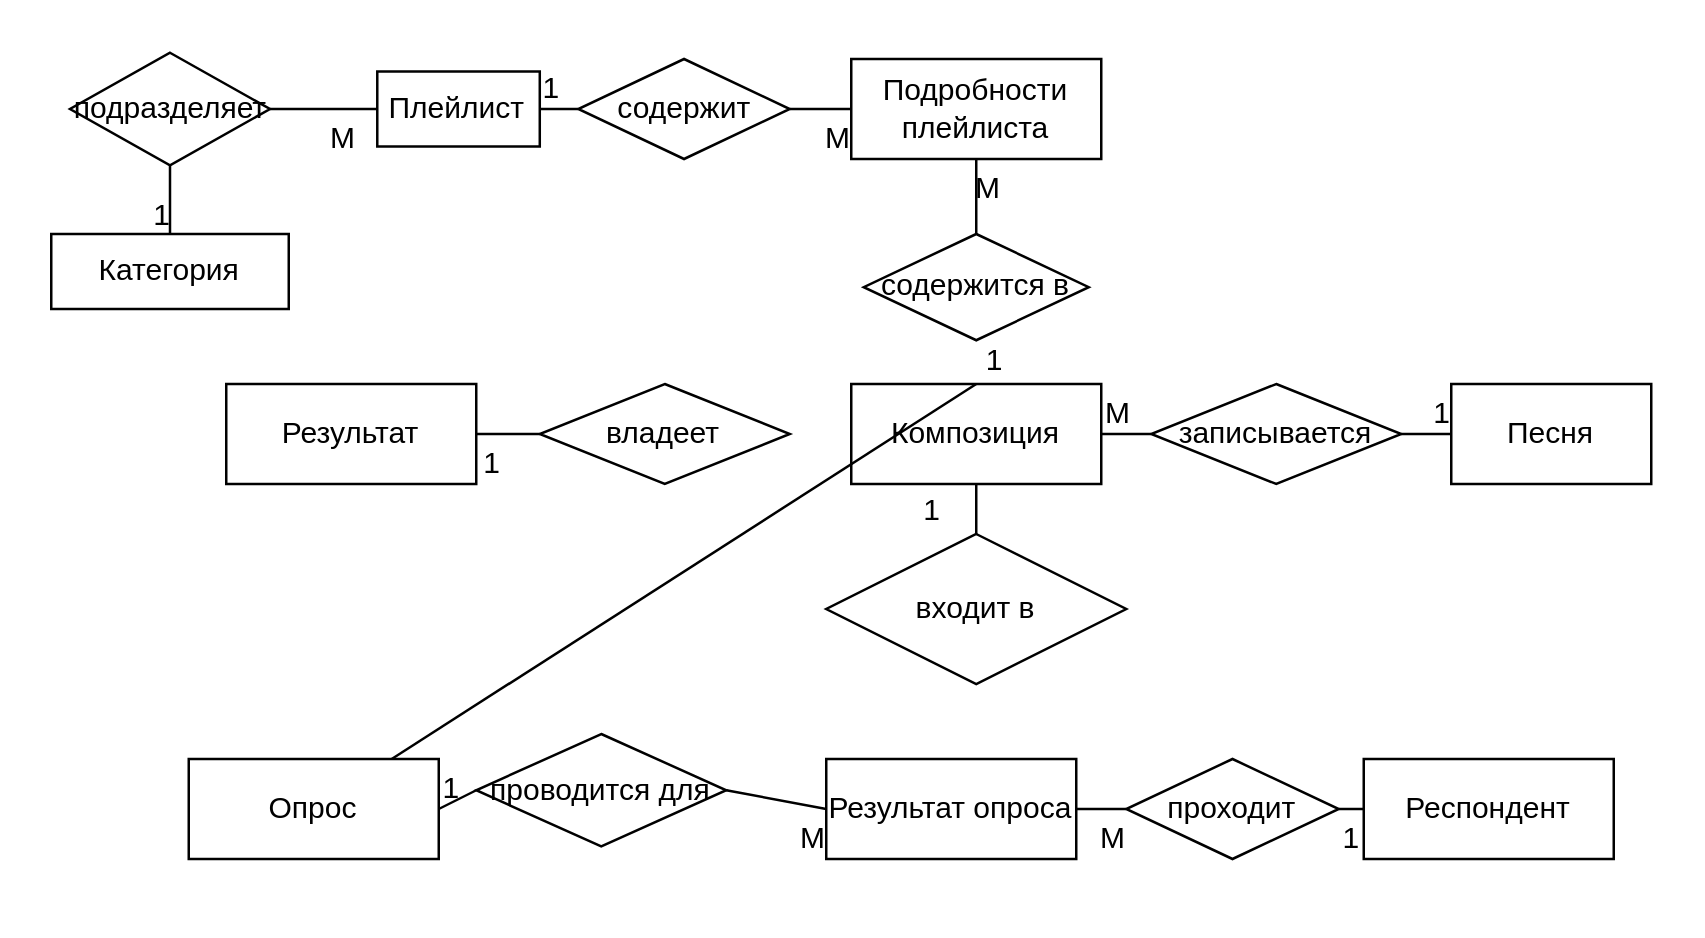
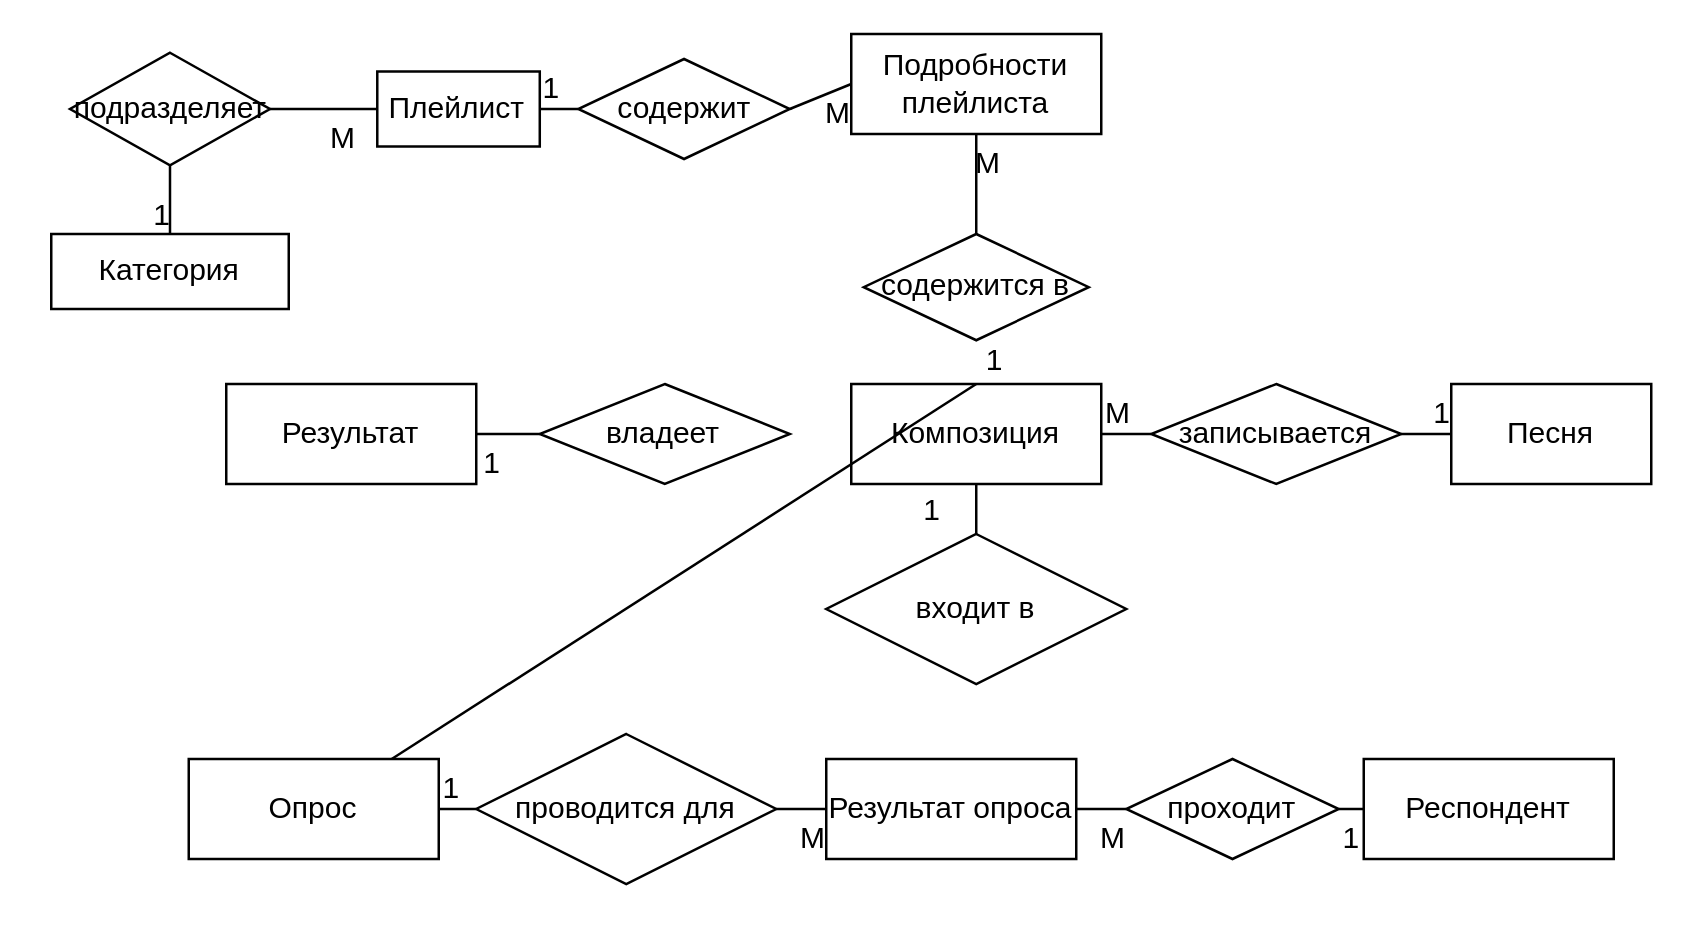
node "Подробности плейлиста": moved (976, 109) -> (976, 84)
node "проводится для": size 250x113 -> 300x150
